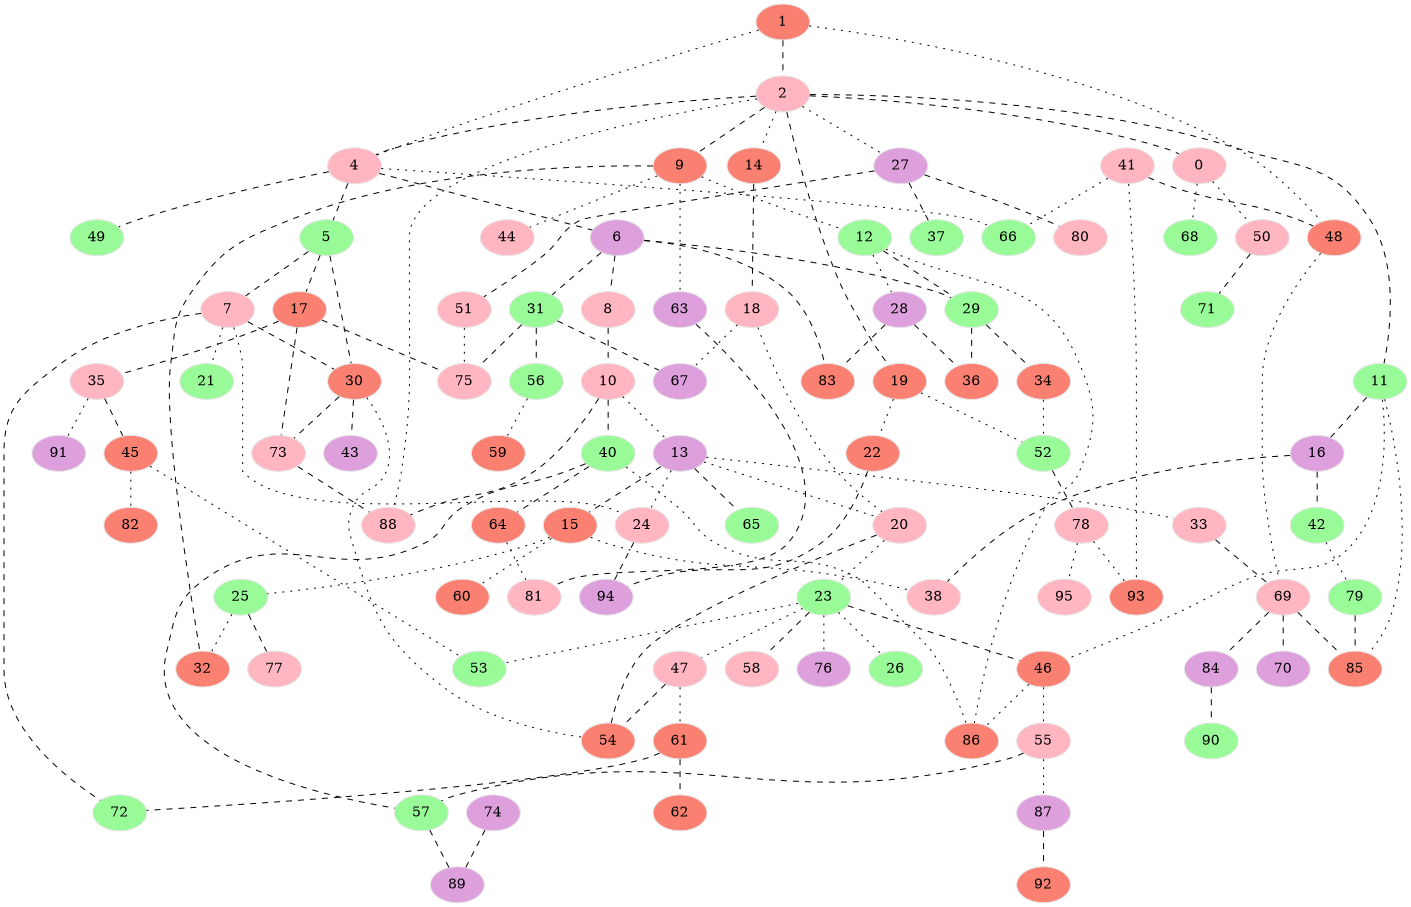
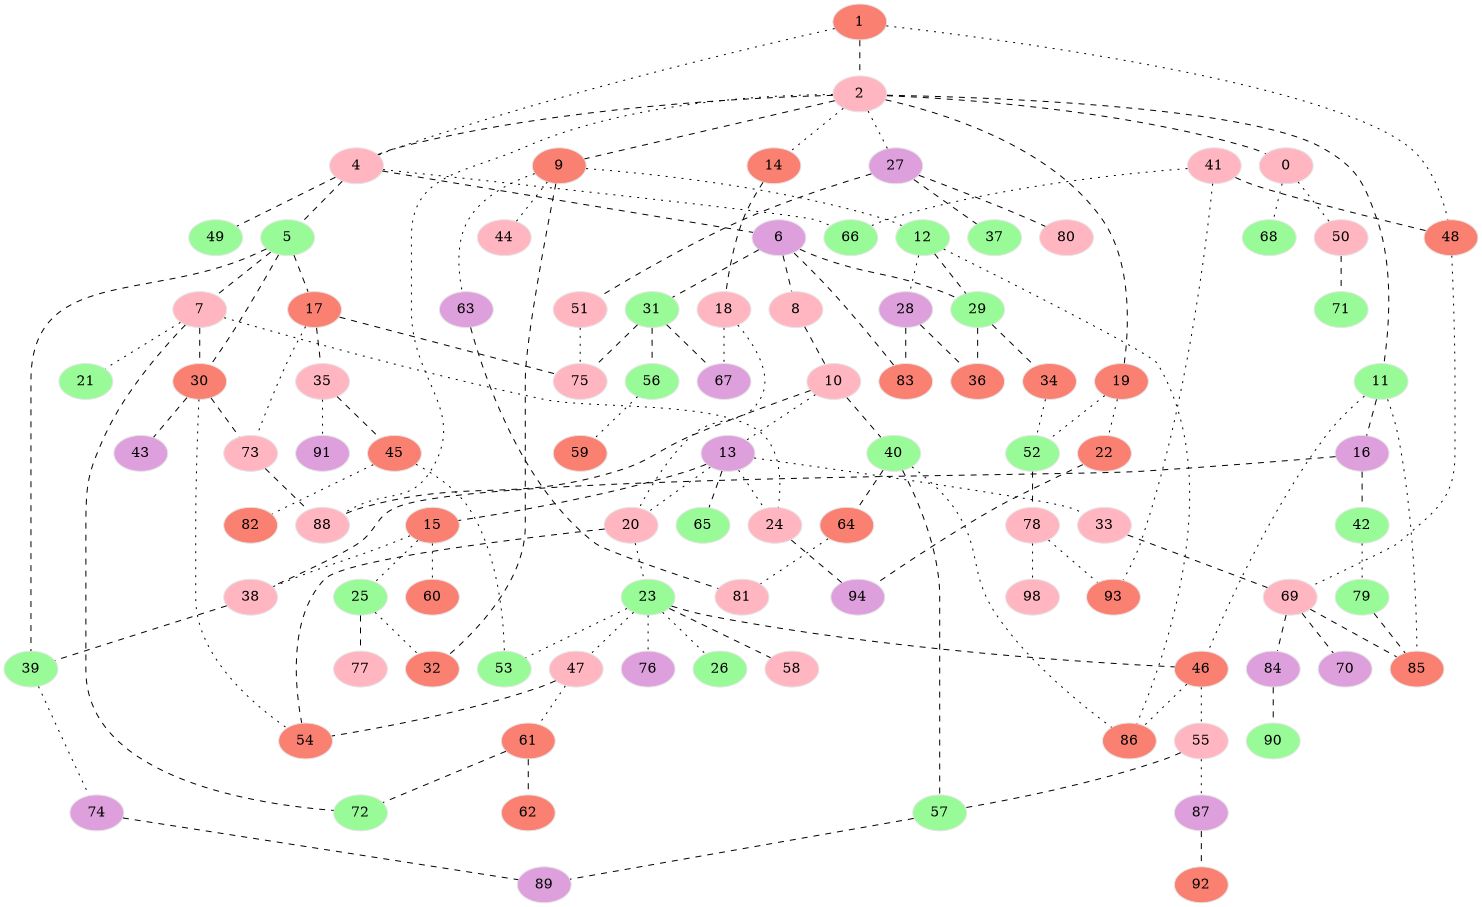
edge "17" -- "73": style dashed -> dotted
node "95": label "95" -> "98"
node "39": added
